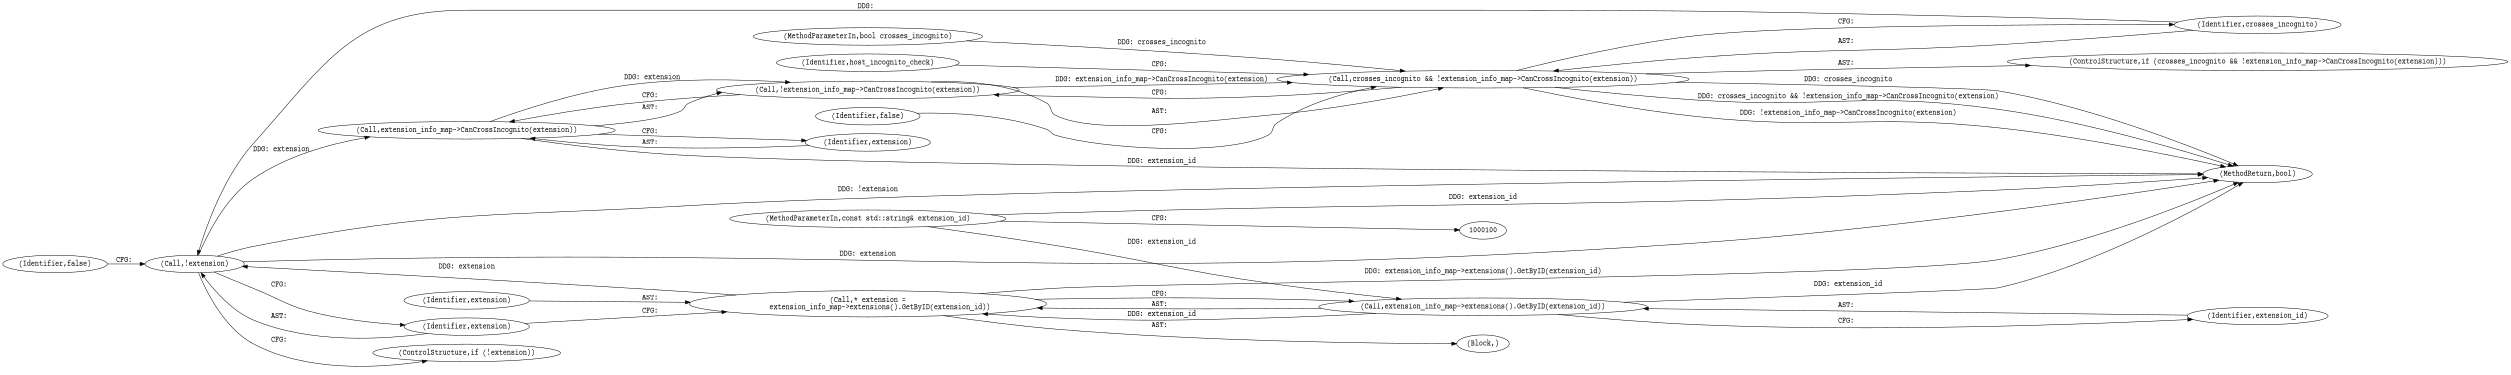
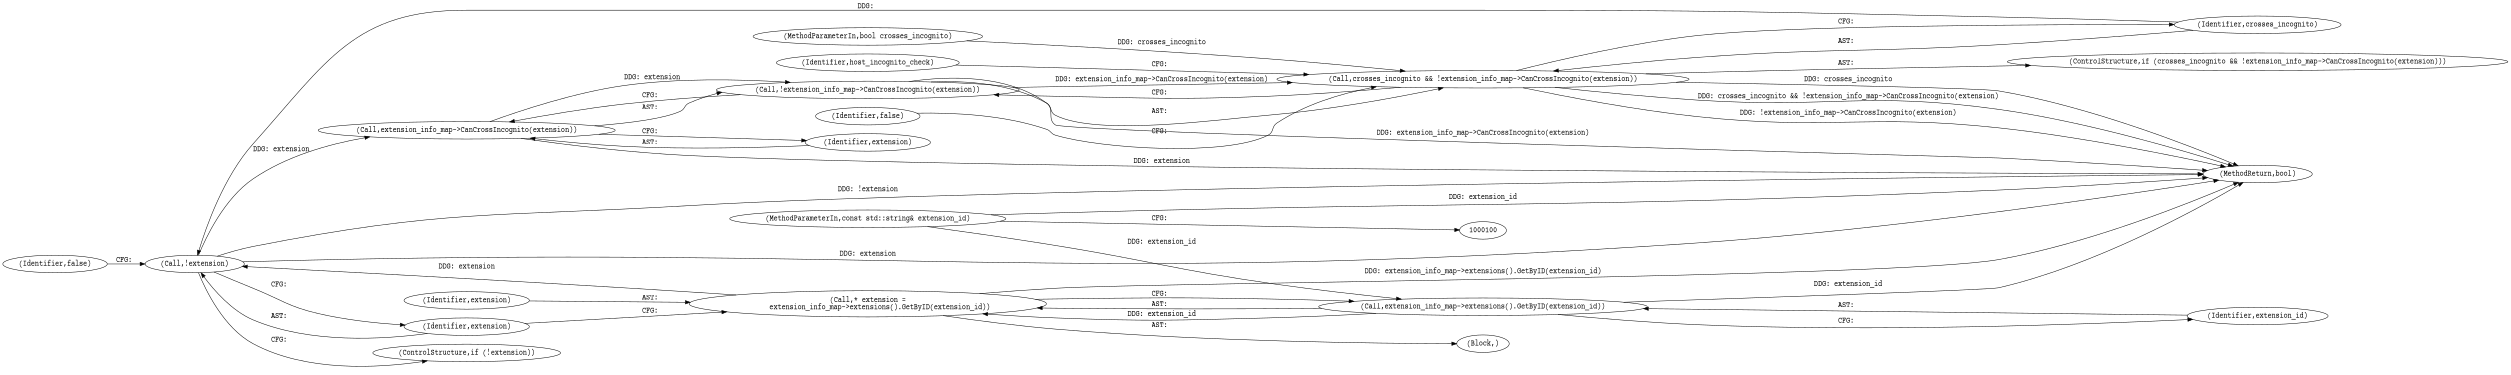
edge "(Call,!extension_info_map->CanCrossIncognito(extension))" -> "(MethodReturn,bool)": added, label "DDG: extension_info_map->CanCrossIncognito(extension)"
edge "(Call,extension_info_map->CanCrossIncognito(extension))" -> "(MethodReturn,bool)": label "DDG: extension_id" -> "DDG: extension"
